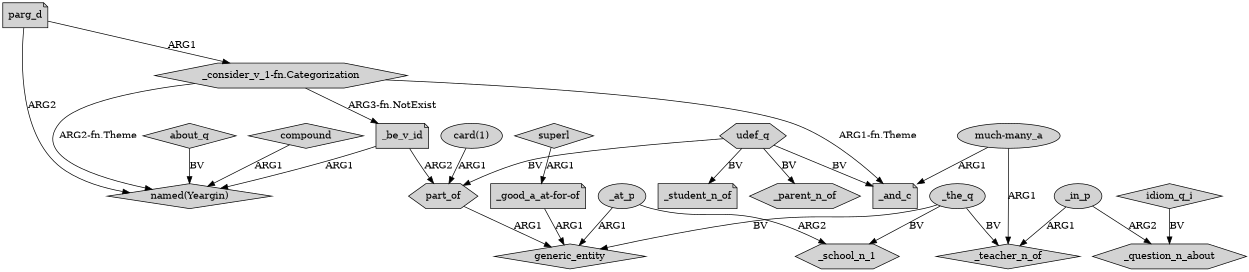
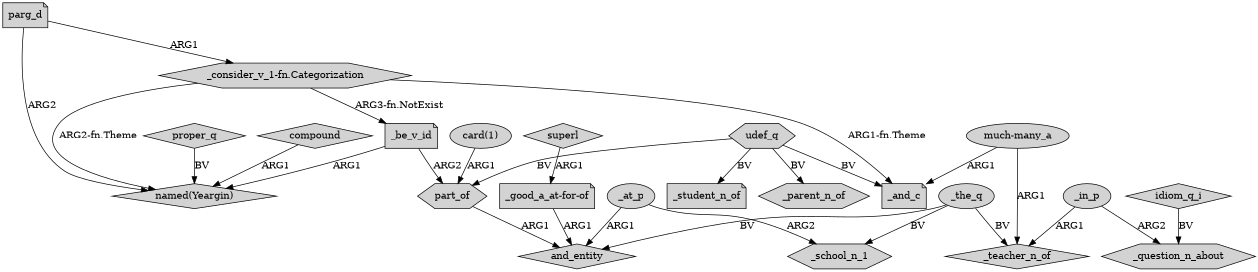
node "about_q": label "about_q" -> "proper_q"
node "generic_entity": label "generic_entity" -> "and_entity"
